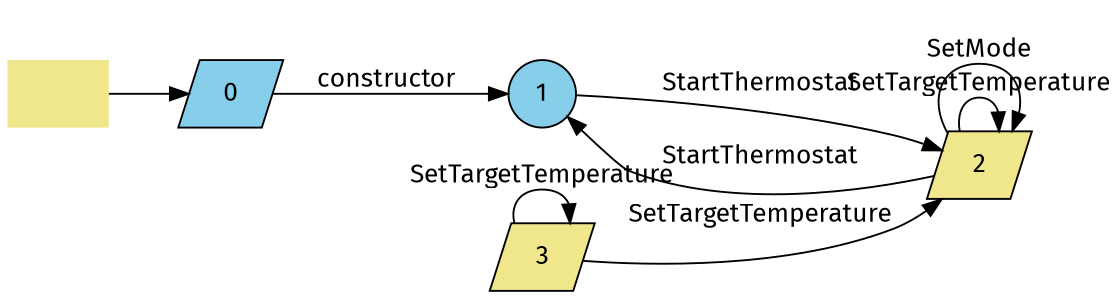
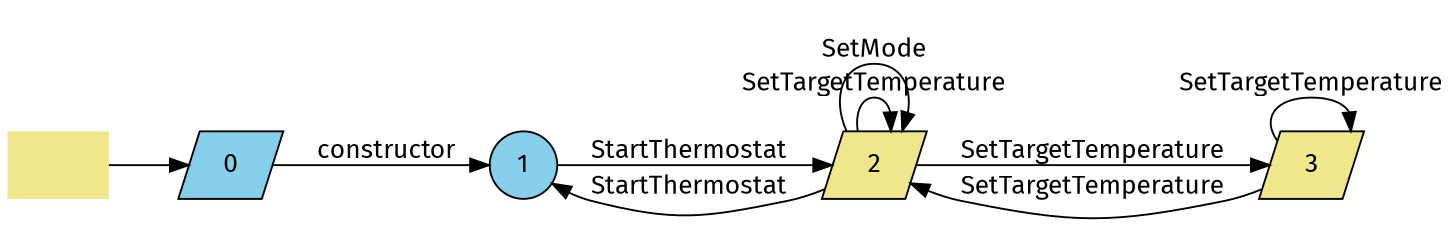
edge "2" -> "3": added, label "SetTargetTemperature"
